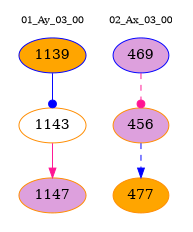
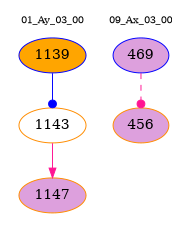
cluster "02_Ax_03_00": label "02_Ax_03_00" -> "09_Ax_03_00"
node "477": removed
